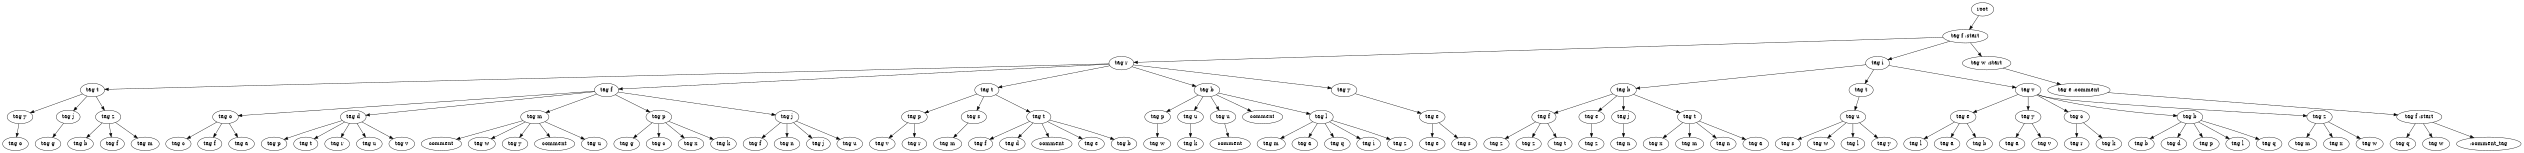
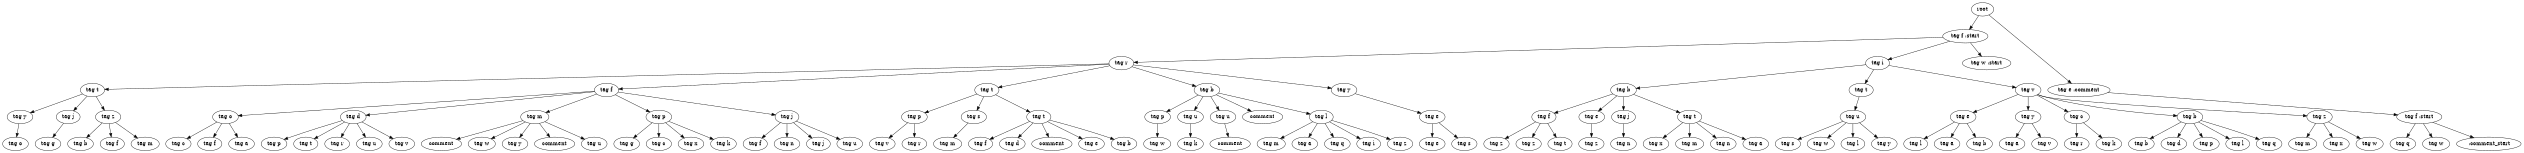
edge "tag w :start" -> "tag e :comment": now "root" -> "tag e :comment"
node ":comment_tag": label ":comment_tag" -> ":comment_start"
